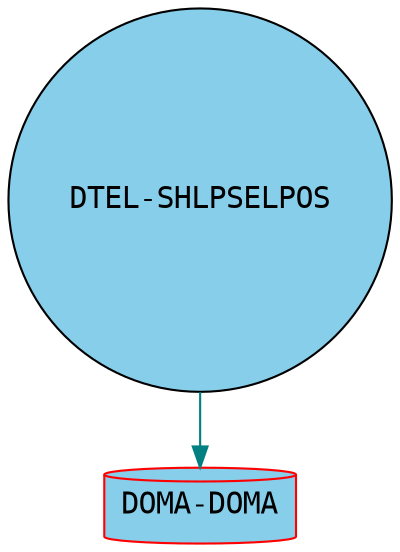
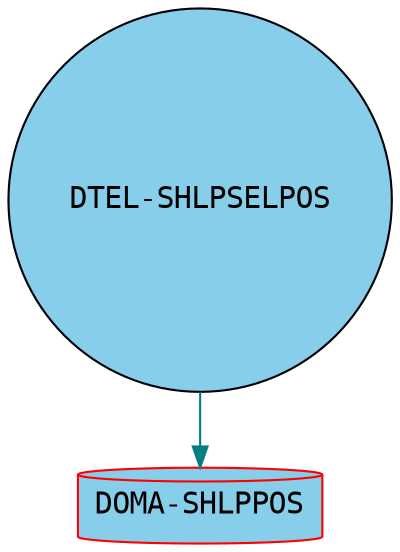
node "DOMA-DOMA": label "DOMA-DOMA" -> "DOMA-SHLPPOS"
